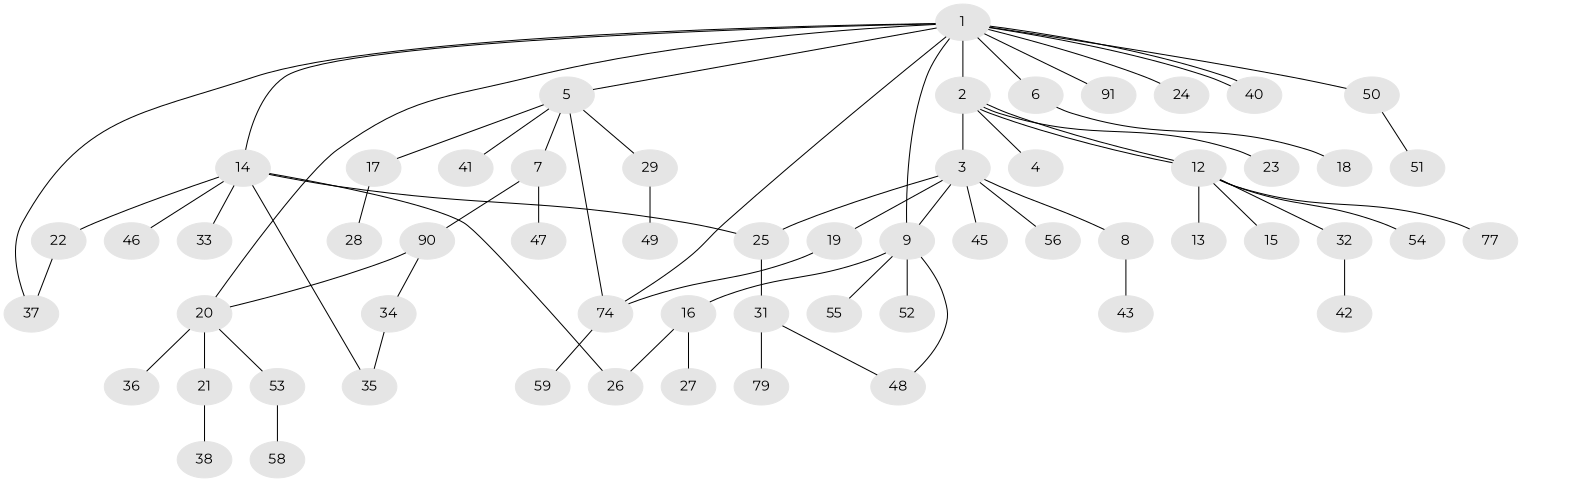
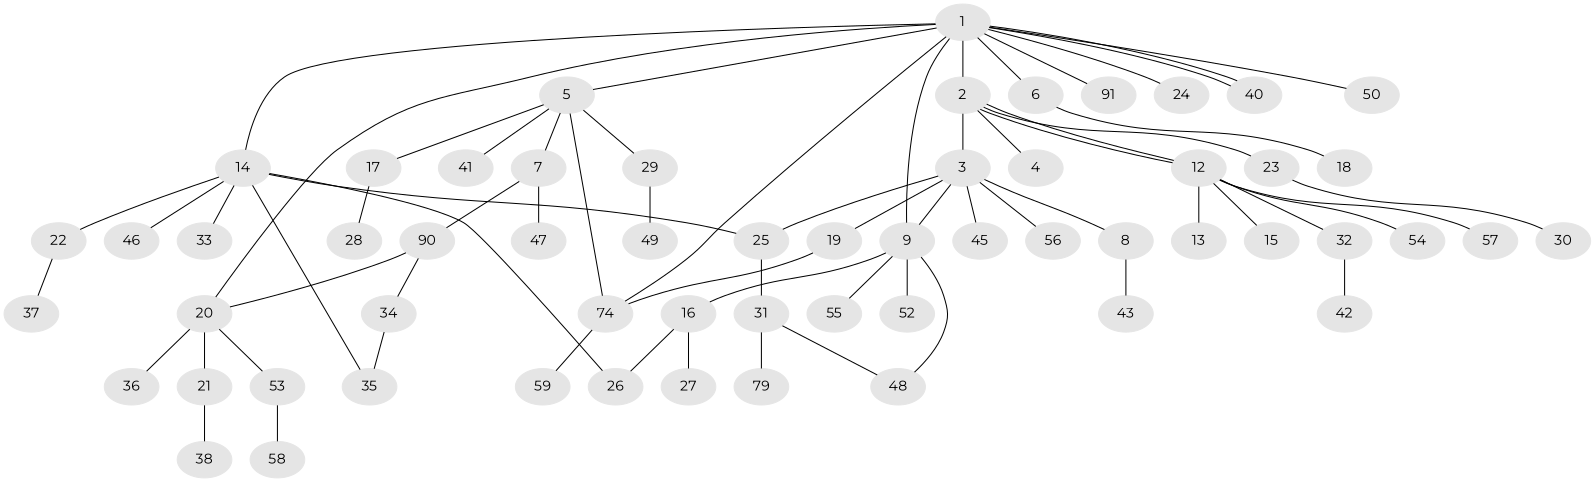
edge "1" -- "37": removed
node "51": removed
node "77": label "77" -> "57"
node "30": added
